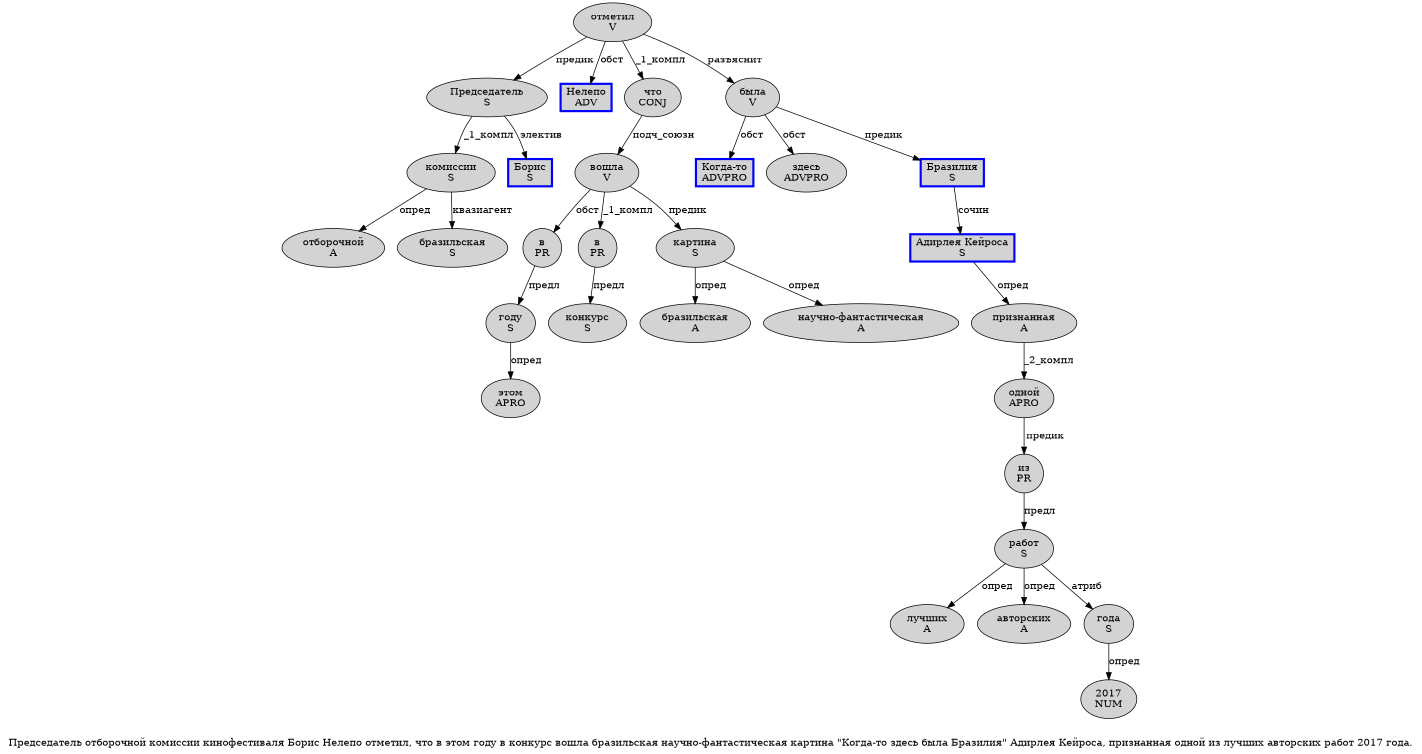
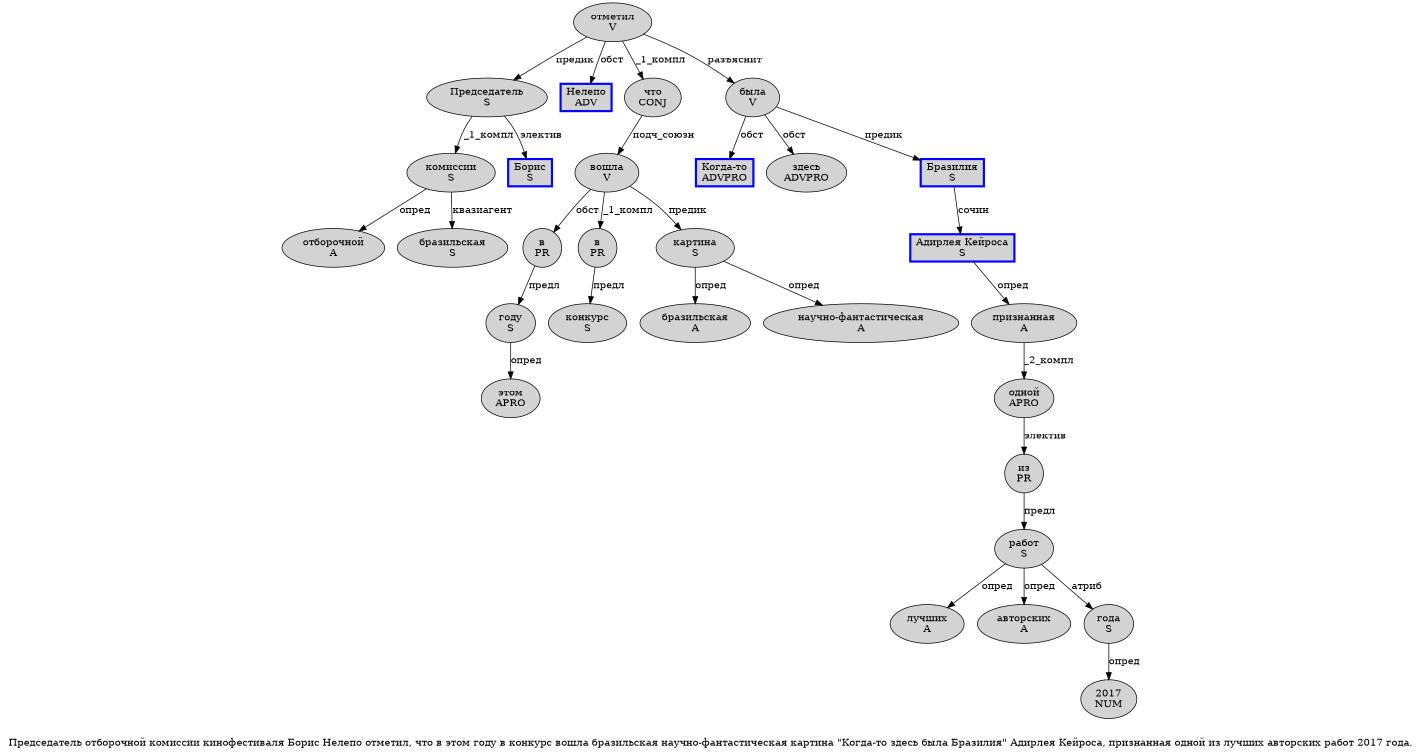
edge "одной APRO" -> "из PR": label "предик" -> "электив"
